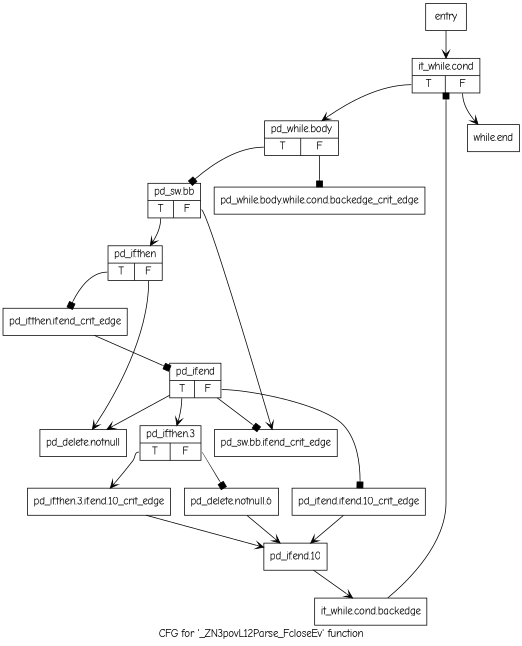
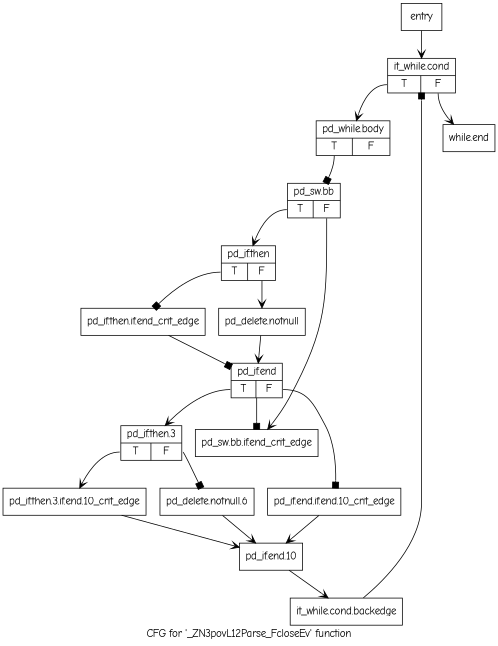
node "pd_while.body.while.cond.backedge_crit_edge": removed
edge "pd_if.end" -> "pd_delete.notnull": reversed
